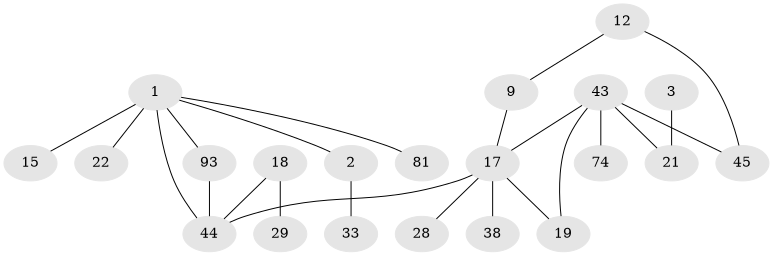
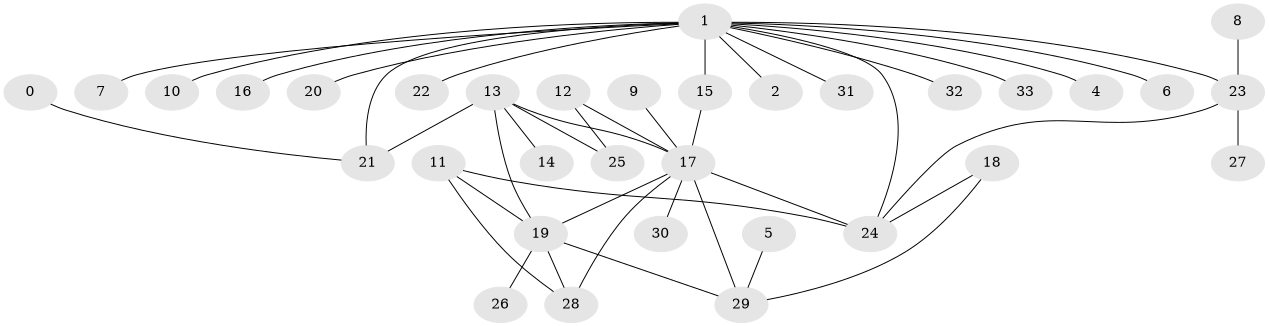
node "8": added
edge "1" -- "21": added
edge "12" -- "9": now "12" -- "17"
node "7": added
node "10": added
node "16": added
node "20": added
node "43": label "43" -> "13"
node "3": label "3" -> "0"
node "32": added
node "4": added
node "6": added
edge "15" -- "17": added
node "93": label "93" -> "23"
node "81": label "81" -> "31"
node "11": added
node "74": label "74" -> "14"
node "45": label "45" -> "25"
node "27": added
edge "2" -- "33": now "1" -- "33"
node "44": label "44" -> "24"
node "38": label "38" -> "30"
edge "17" -- "29": added
node "5": added
edge "19" -- "28": added
edge "19" -- "29": added
node "26": added
